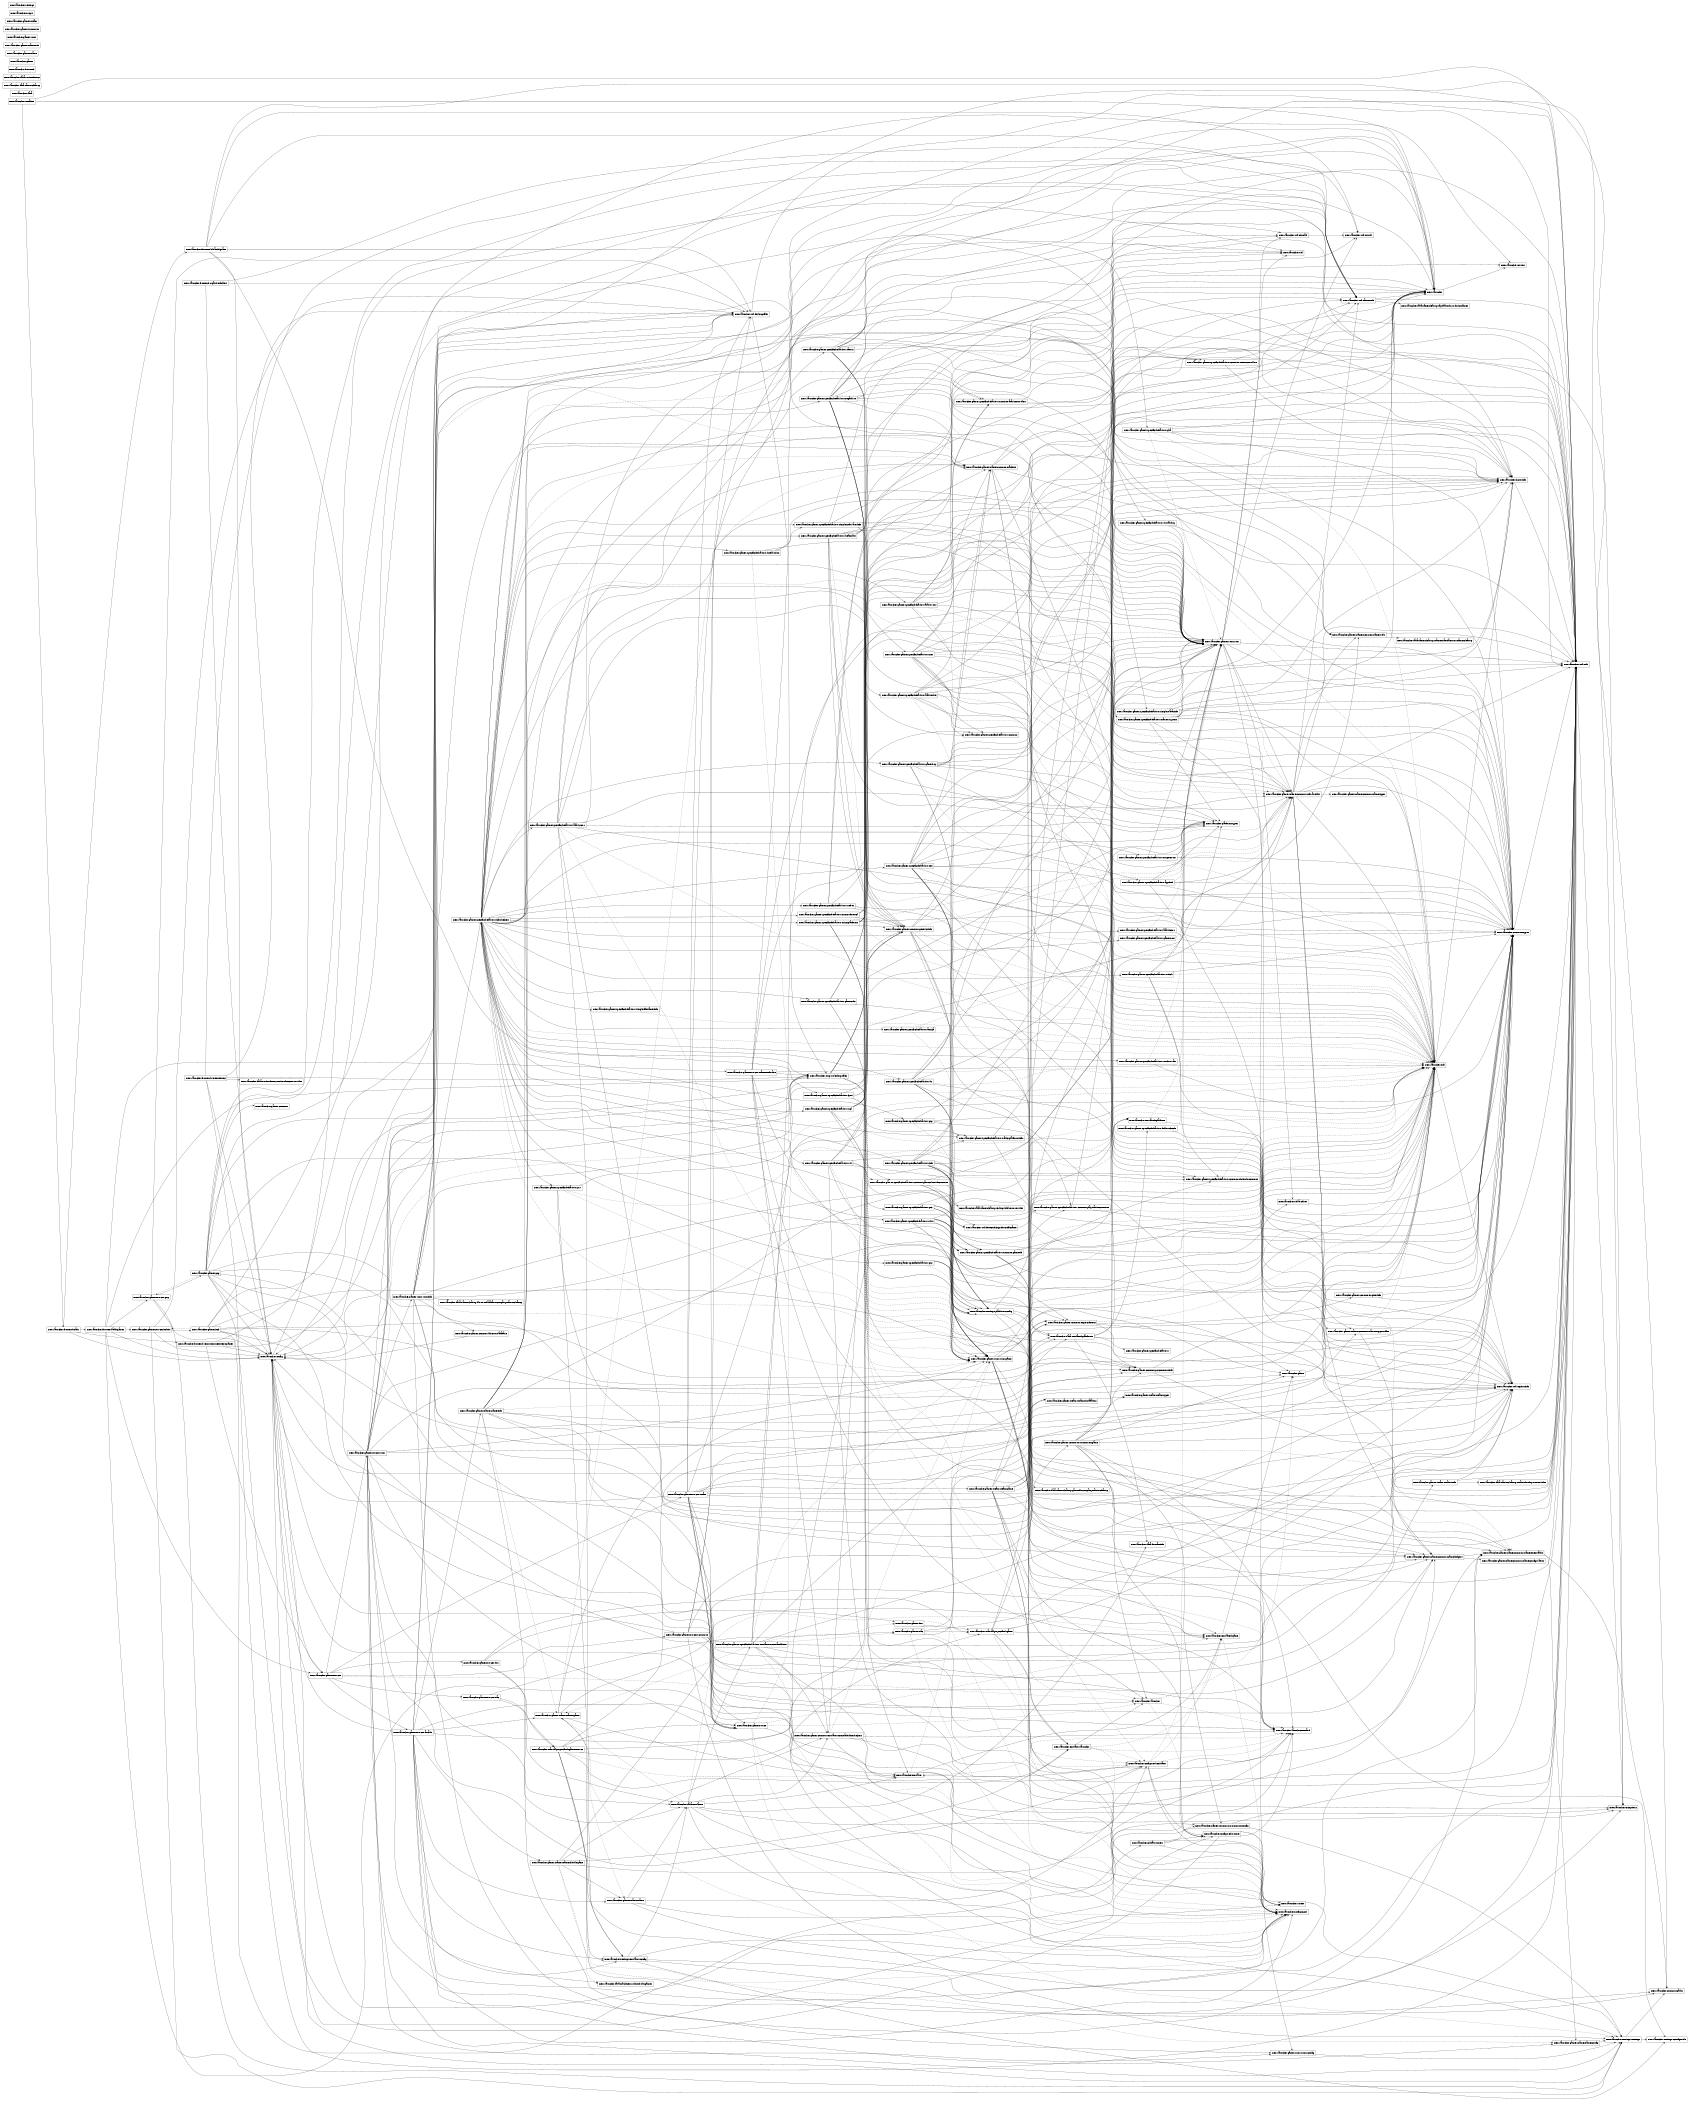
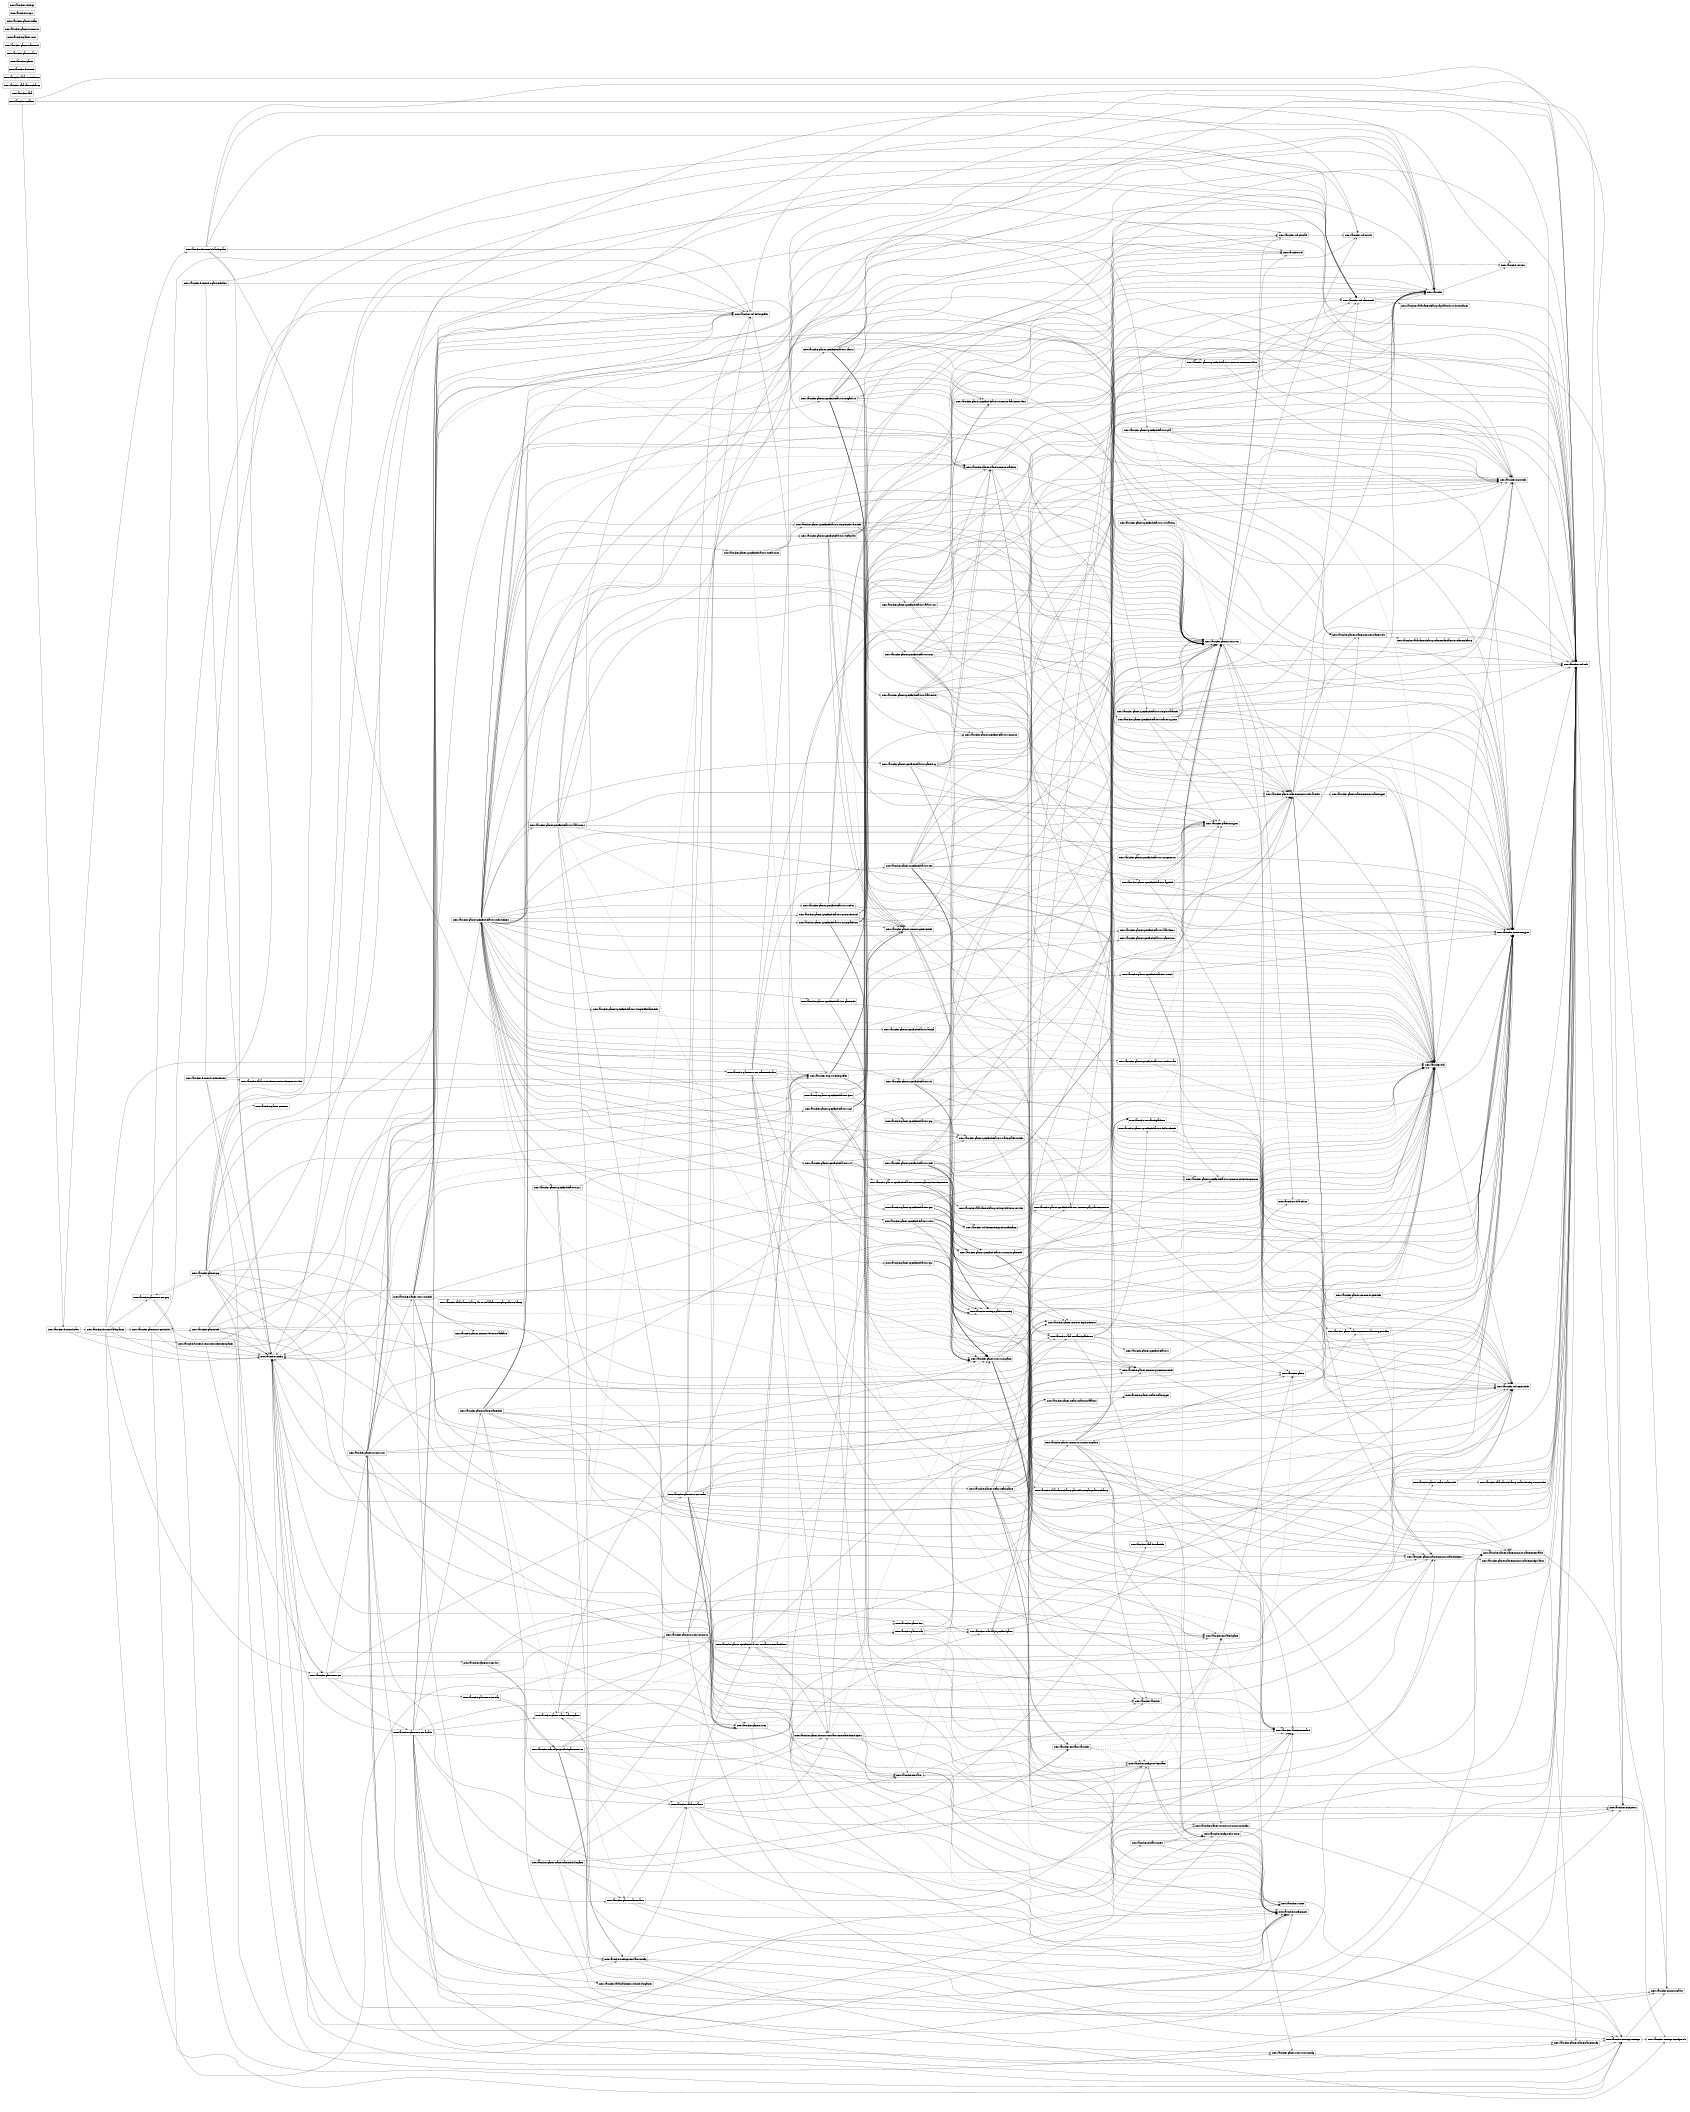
edge "meowlauncher.game_sources.roms" -> "meowlauncher.data.emulators": removed
